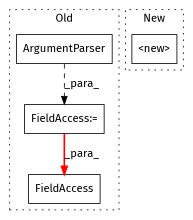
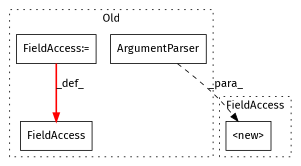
cluster "New": label "New" -> "FieldAccess"
edge "ArgumentParser" -> "FieldAccess:=": now "ArgumentParser" -> "<new>"
edge "FieldAccess:=" -> "FieldAccess": label "_para_" -> "_def_"
